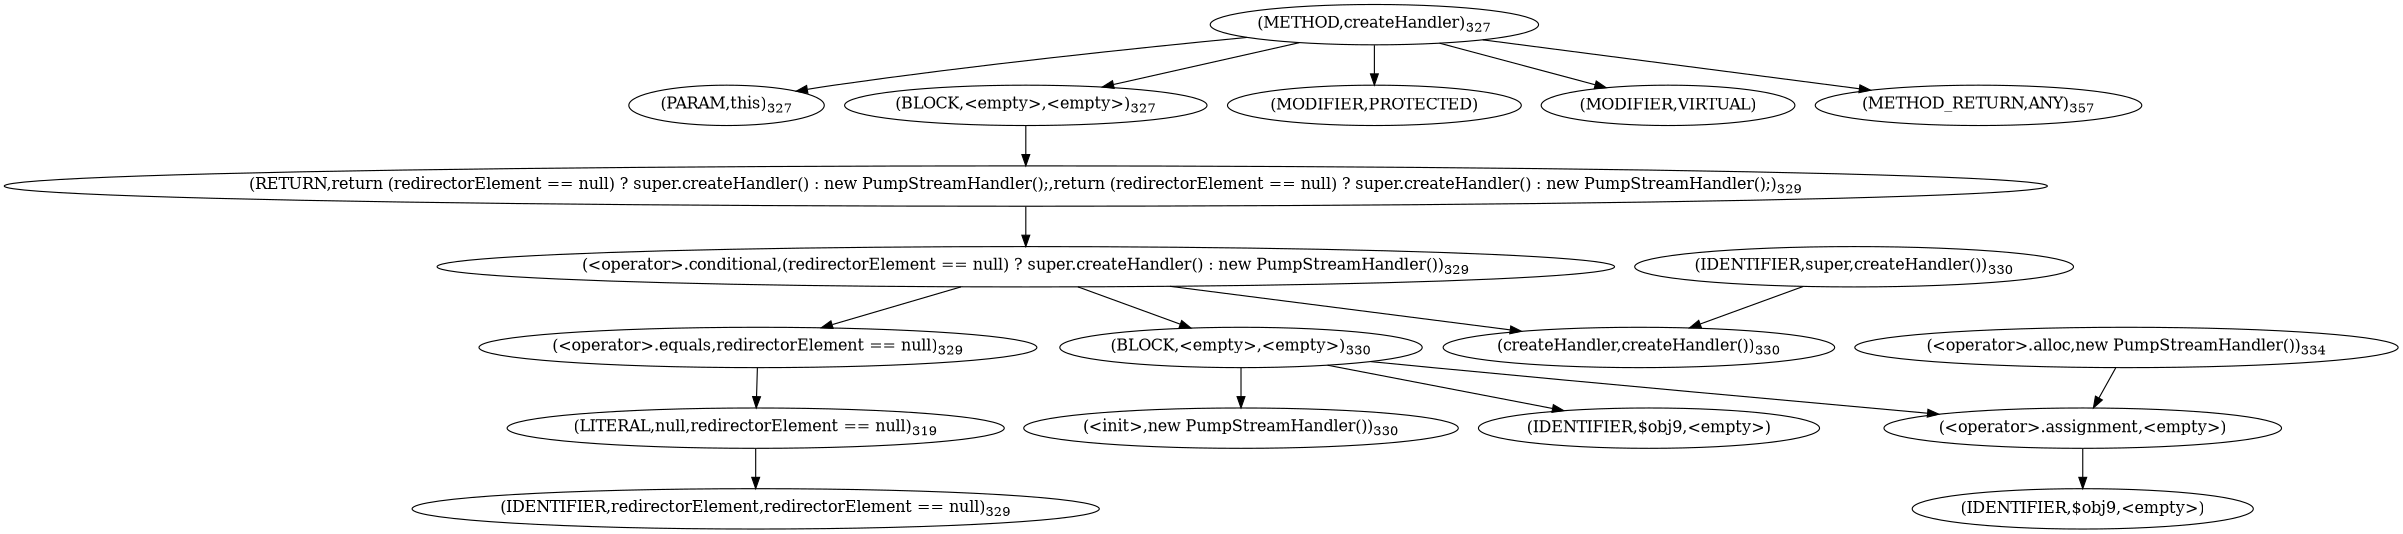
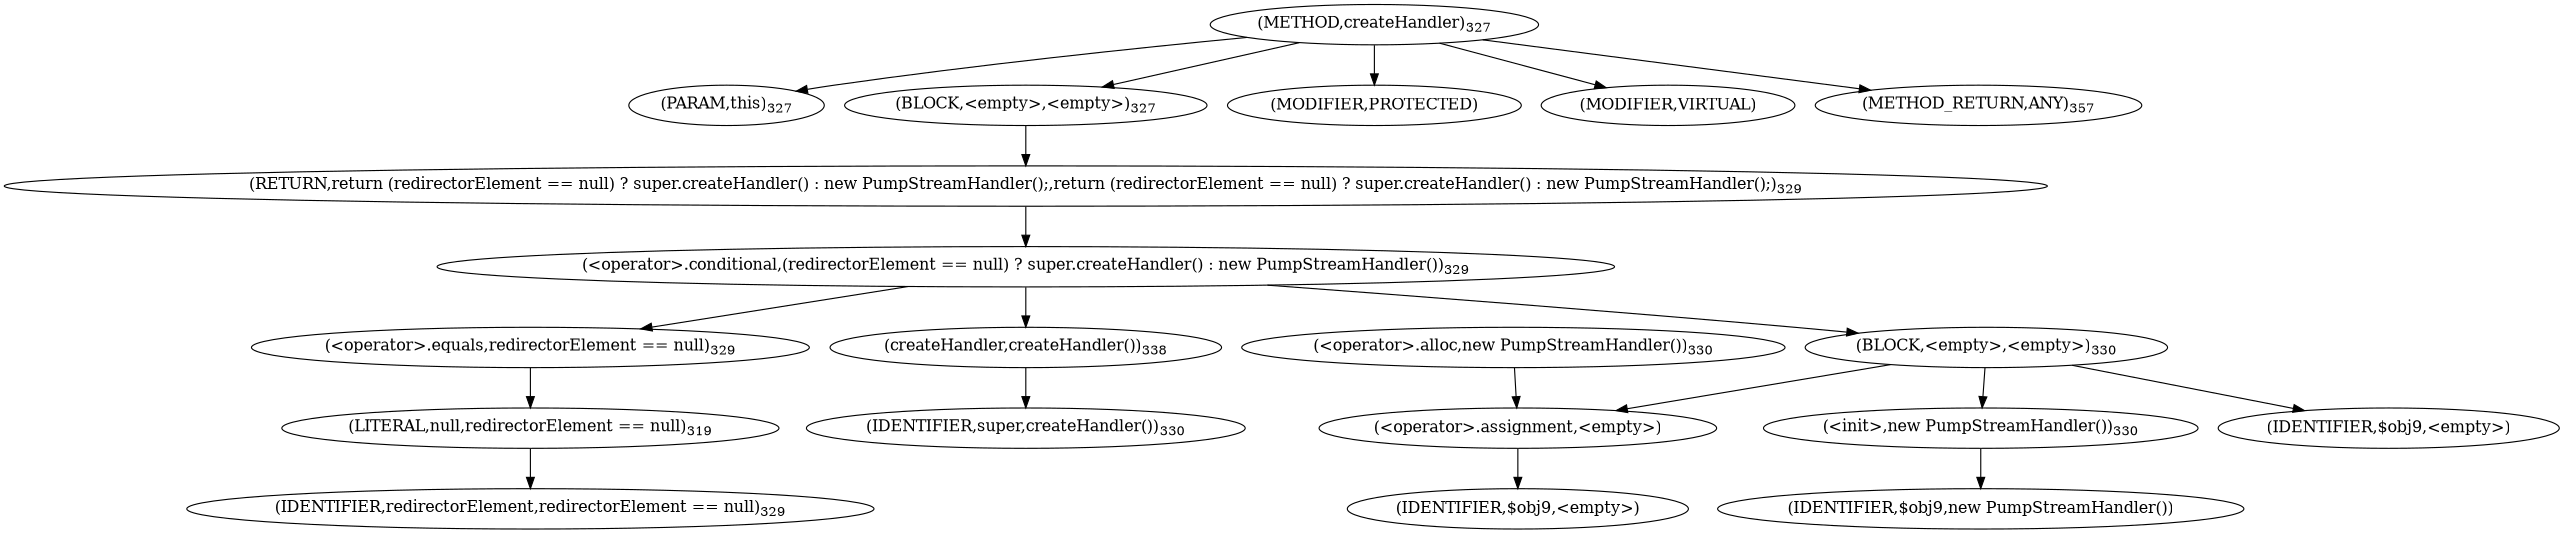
edge "(IDENTIFIER,super,createHandler())" -> "(createHandler,createHandler())": reversed
node "(createHandler,createHandler())": text "330" -> "338"
node "(<operator>.alloc,new PumpStreamHandler())": text "334" -> "330"
node "(IDENTIFIER,$obj9,new PumpStreamHandler())": added
